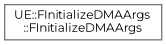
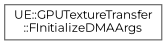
node "UE::FInitializeDMAArgs ::FInitializeDMAArgs": label "UE::FInitializeDMAArgs ::FInitializeDMAArgs" -> "UE::GPUTextureTransfer ::FInitializeDMAArgs"
